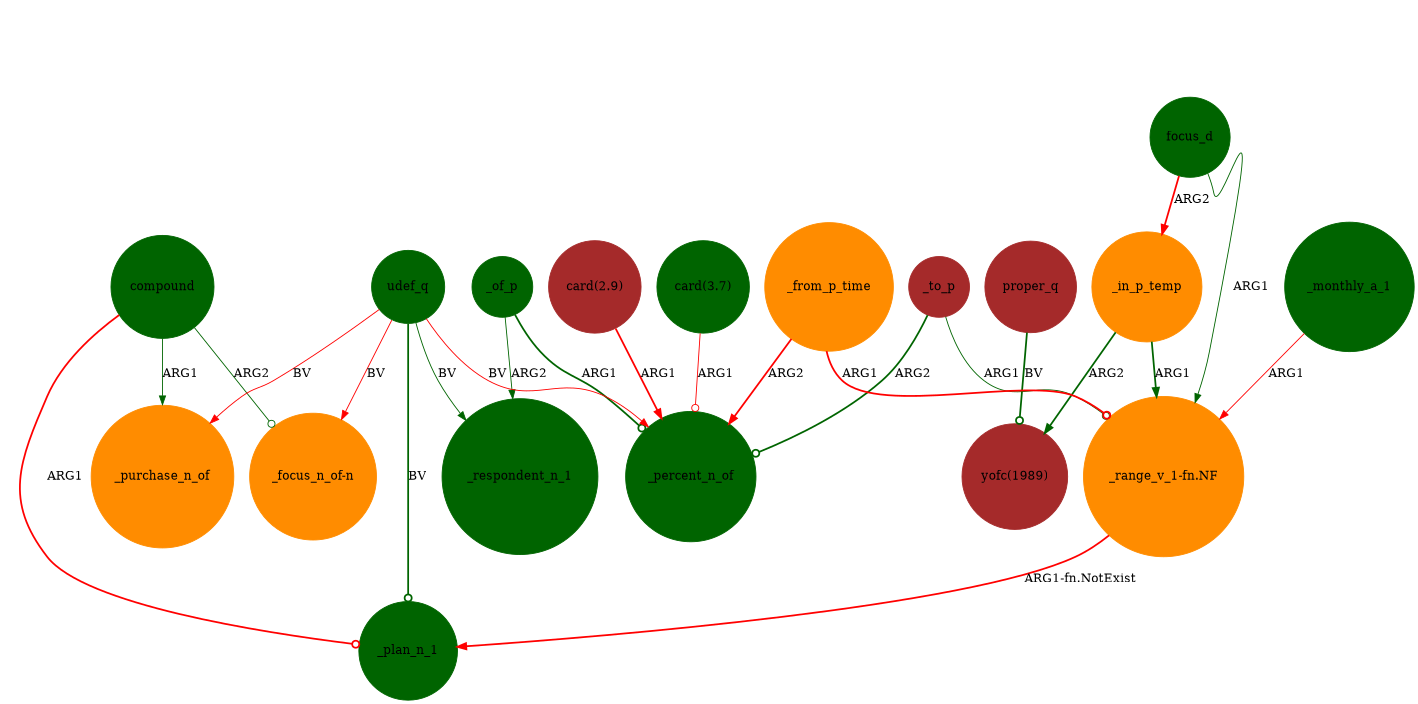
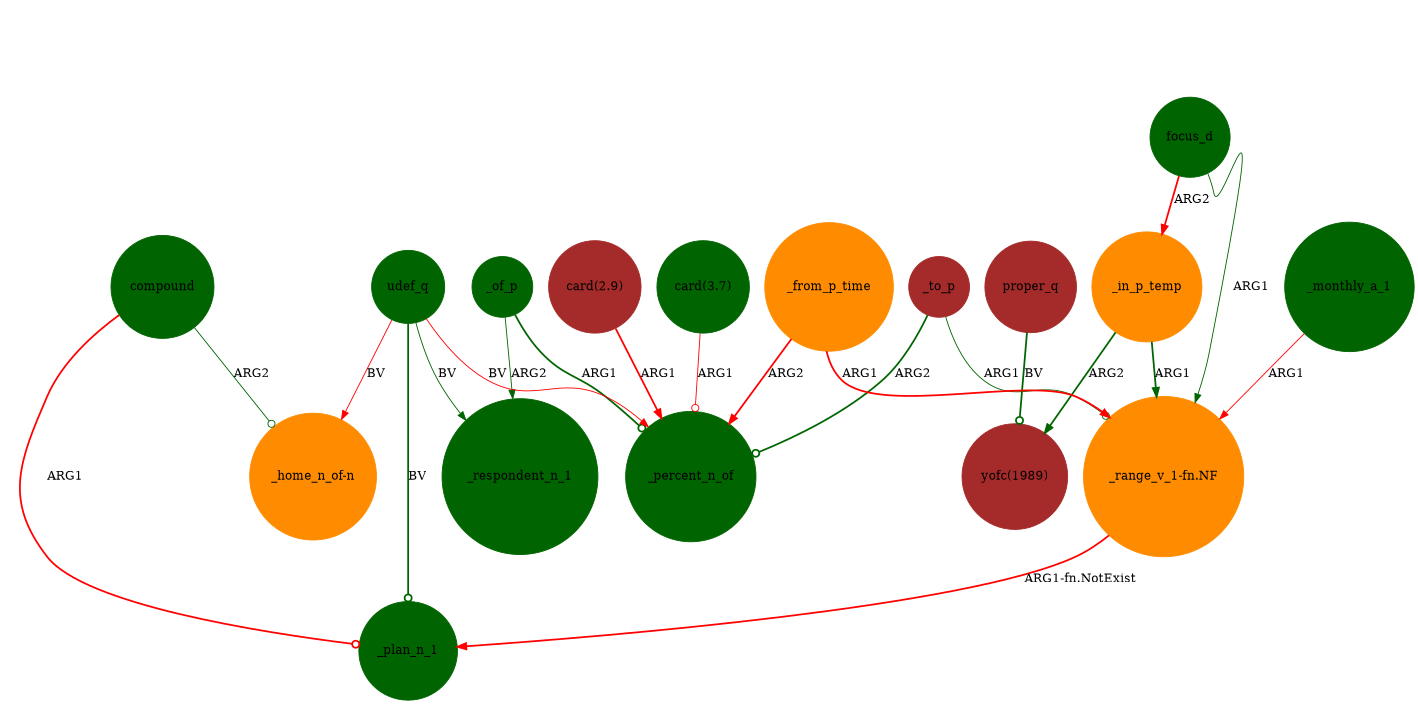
edge "_from_p_time" -> "_range_v_1-fn.NF": arrowhead odot -> normal
node "_purchase_n_of": removed
node "_focus_n_of-n": label "_focus_n_of-n" -> "_home_n_of-n"
